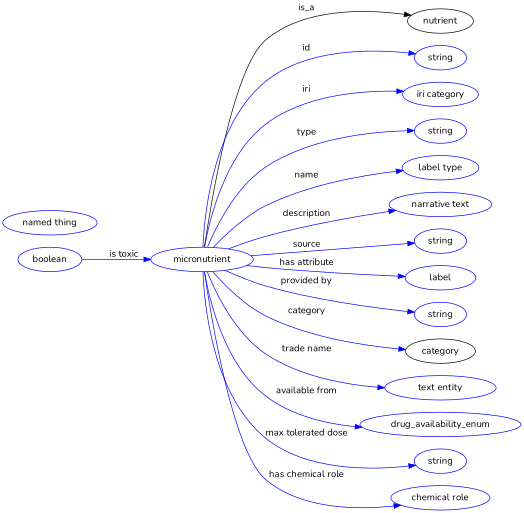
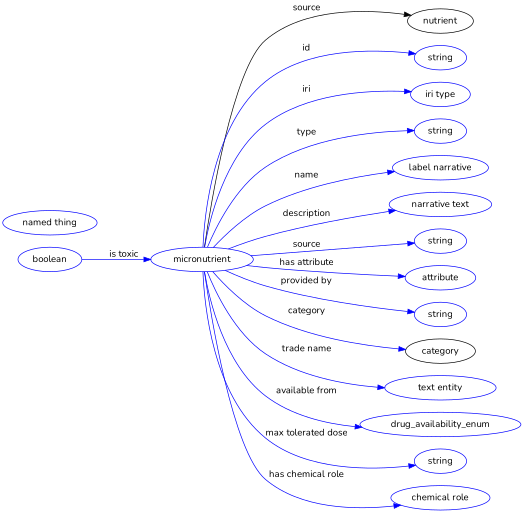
edge "micronutrient" -> "nutrient": label "is_a" -> "source"
node "iri category": label "iri category" -> "iri type"
node "label type": label "label type" -> "label narrative"
node "label": label "label" -> "attribute"
